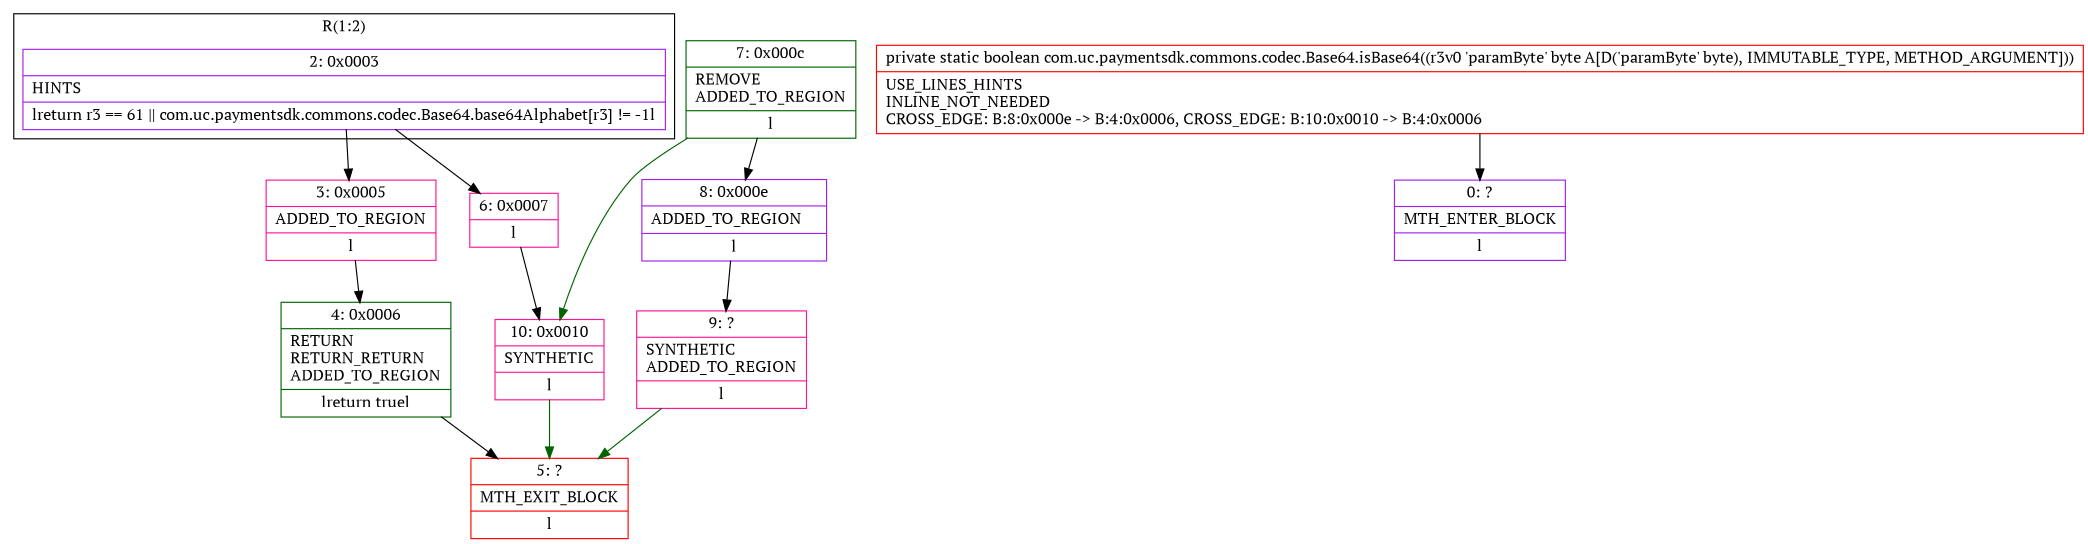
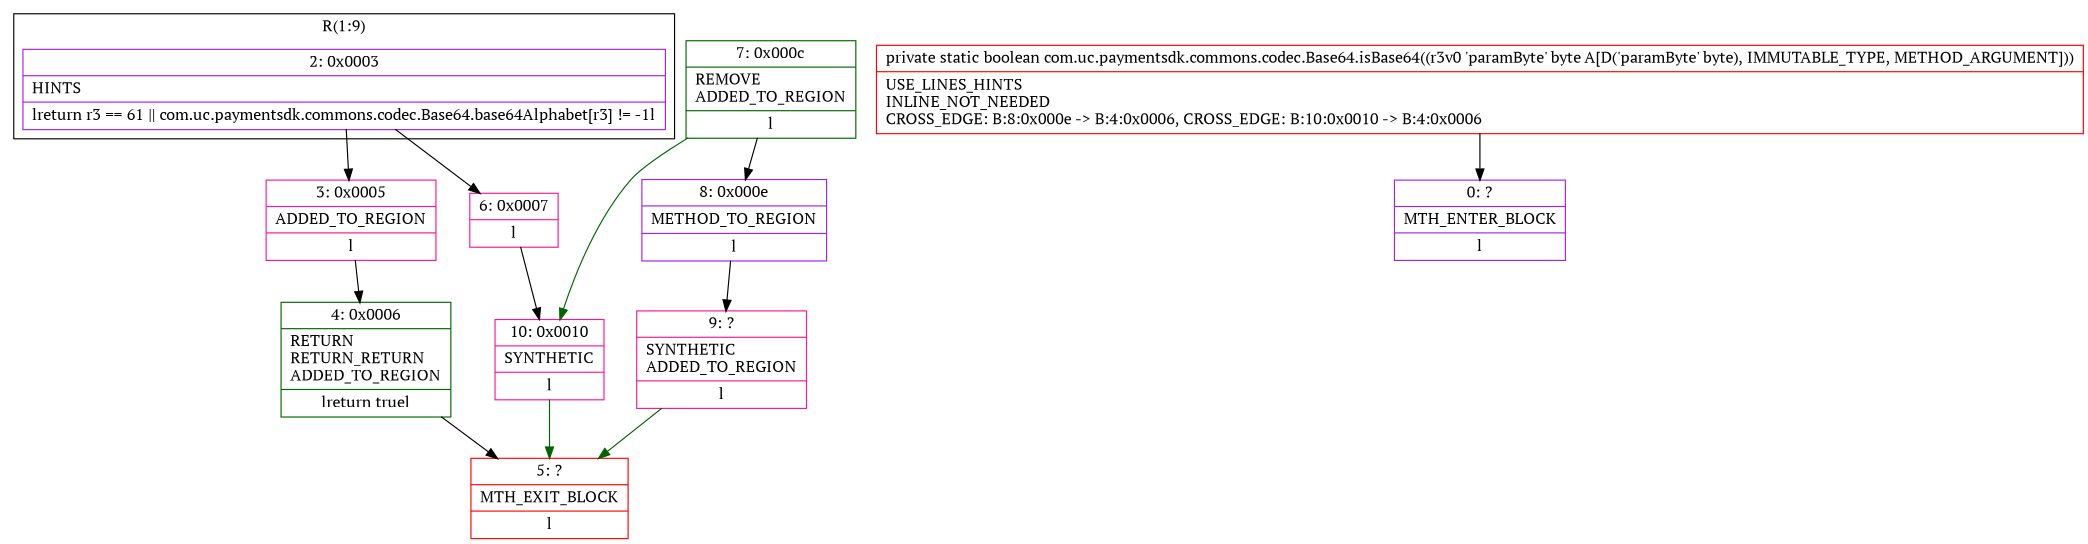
cluster "R(1:2)": label "R(1:2)" -> "R(1:9)"
node "8: 0x000e": text "ADDED_TO_REGION" -> "METHOD_TO_REGION"
